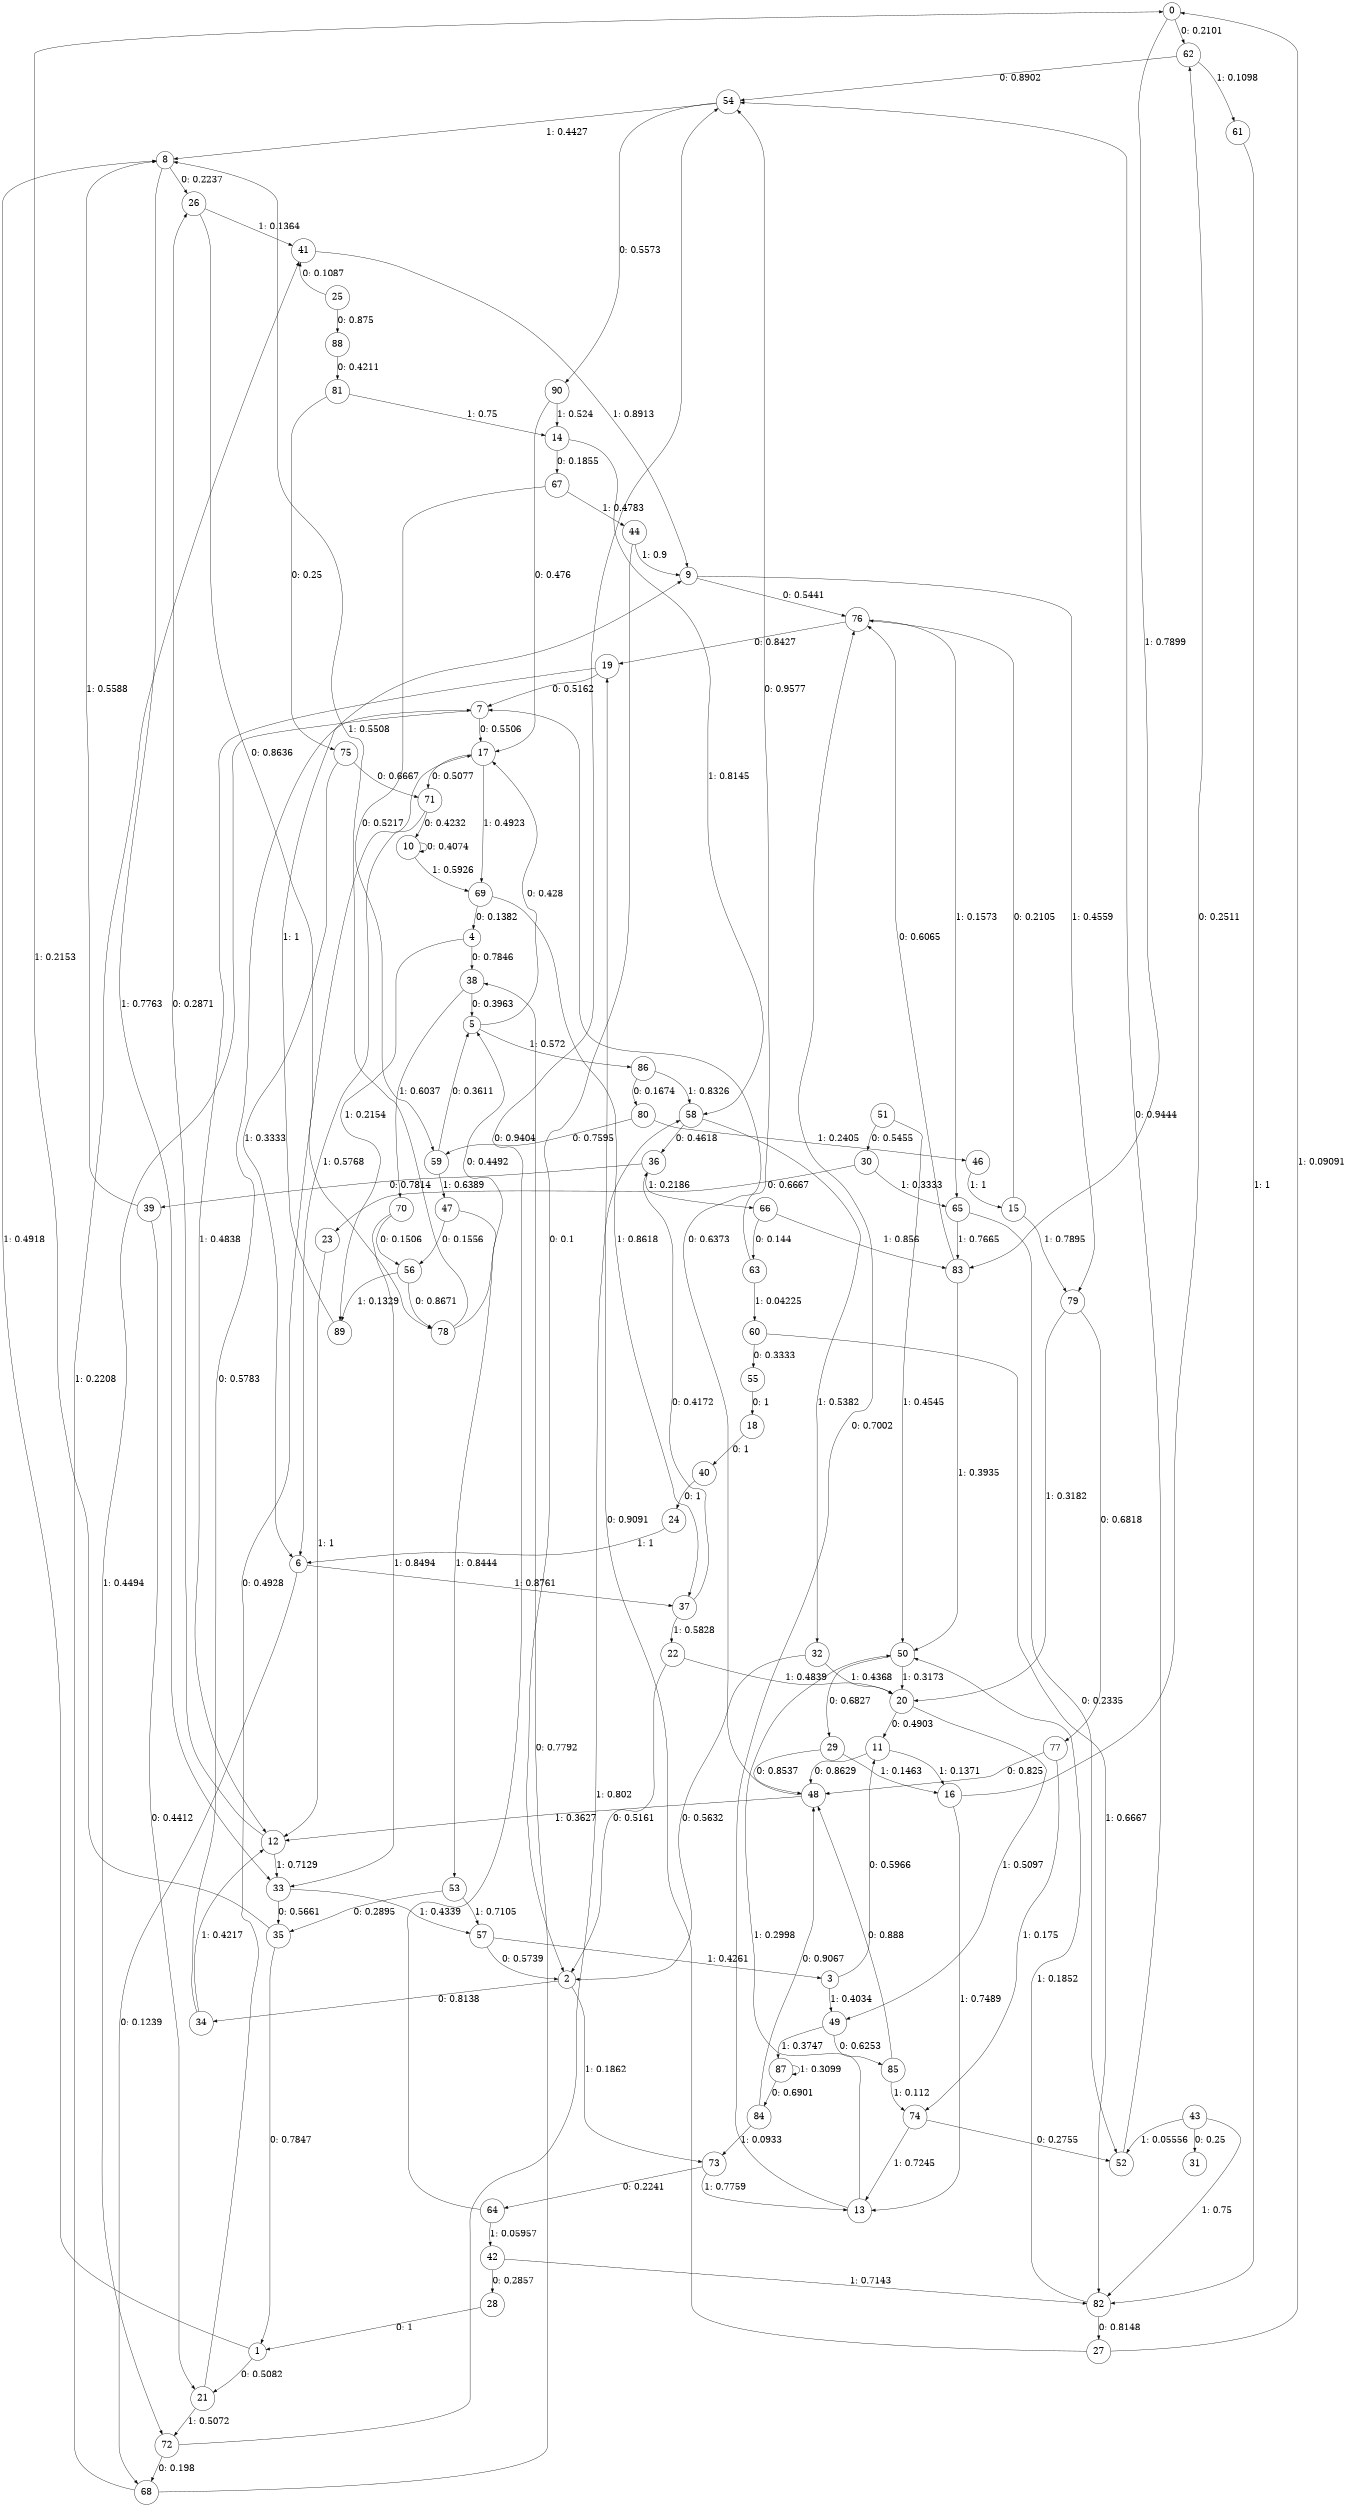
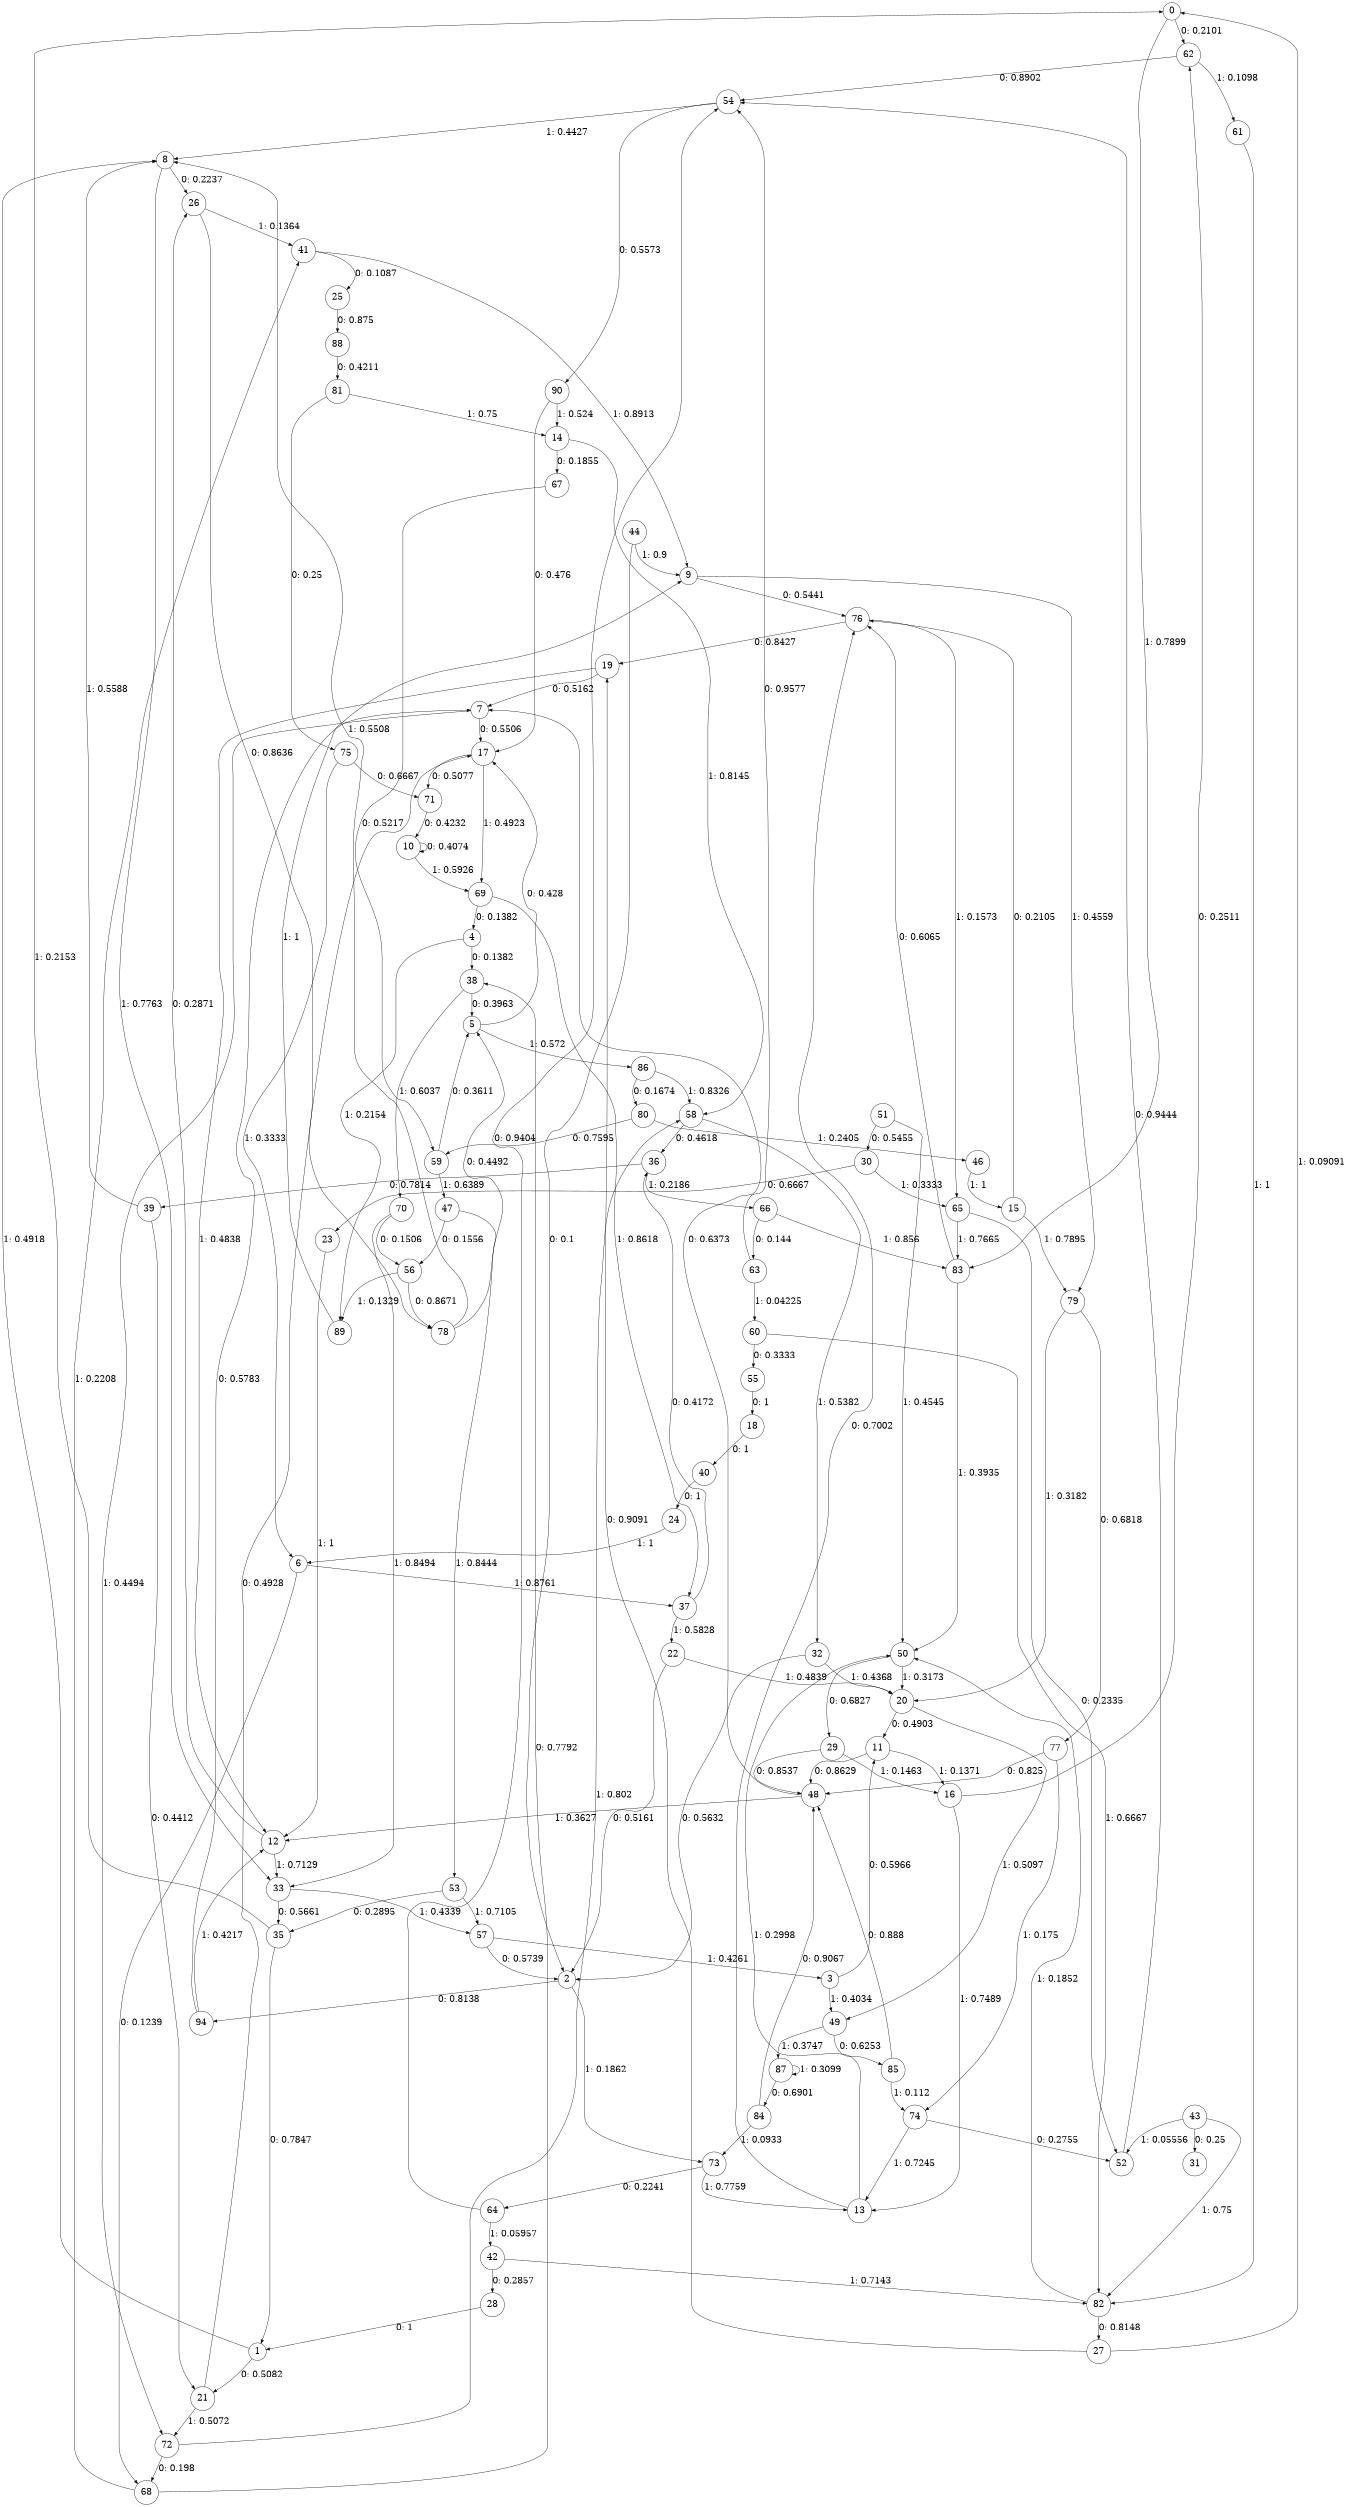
edge "25" -> "41": reversed
edge "67" -> "44": removed, label "1: 0.4783"
edge "4" -> "38": label "0: 0.7846   " -> "0: 0.1382   "
edge "71" -> "6": removed, label "1: 0.5768"
node "34": label "34" -> "94"
